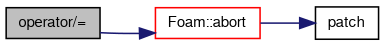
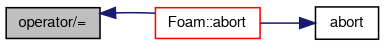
node "patch": label "patch" -> "abort"
edge "operator/=" -> "Foam::abort": reversed
